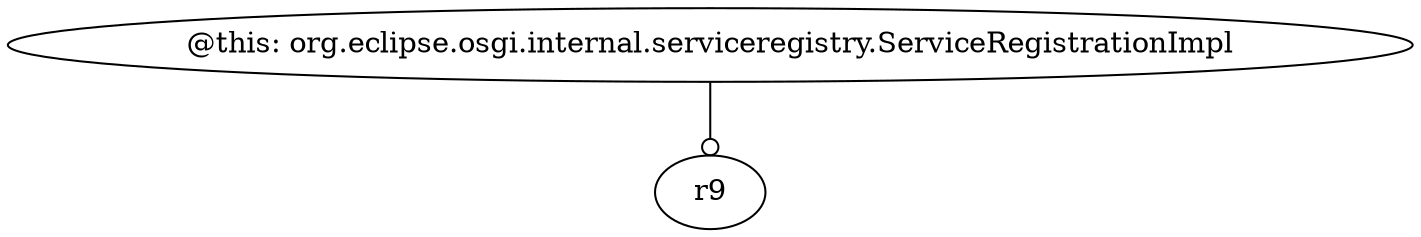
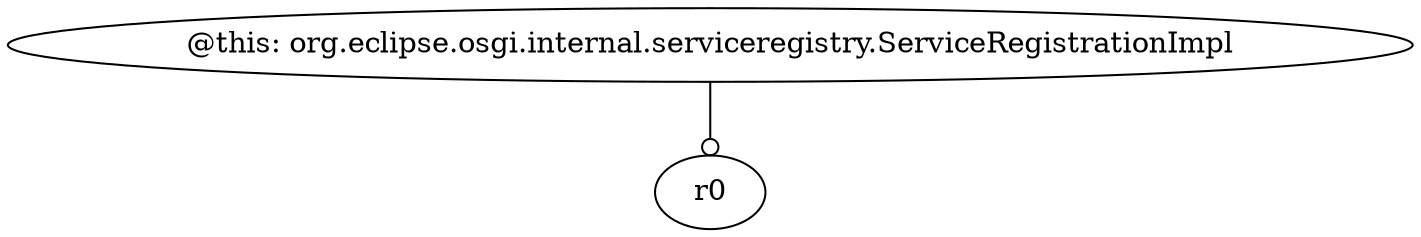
node "r9": label "r9" -> "r0"
